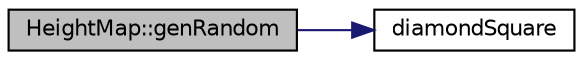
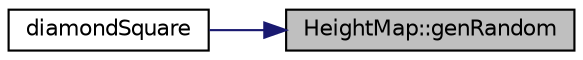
edge "HeightMap::genRandom" -> "diamondSquare": reversed
